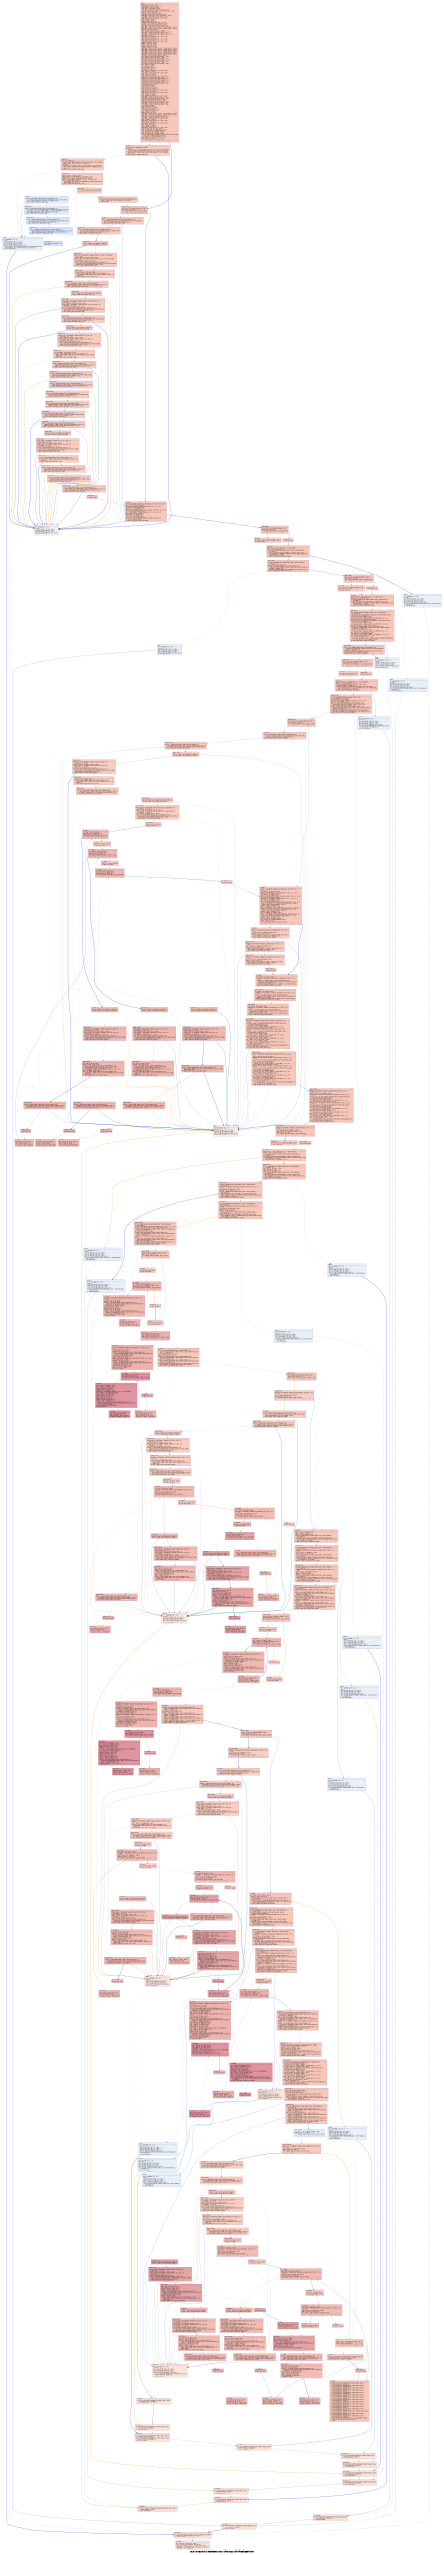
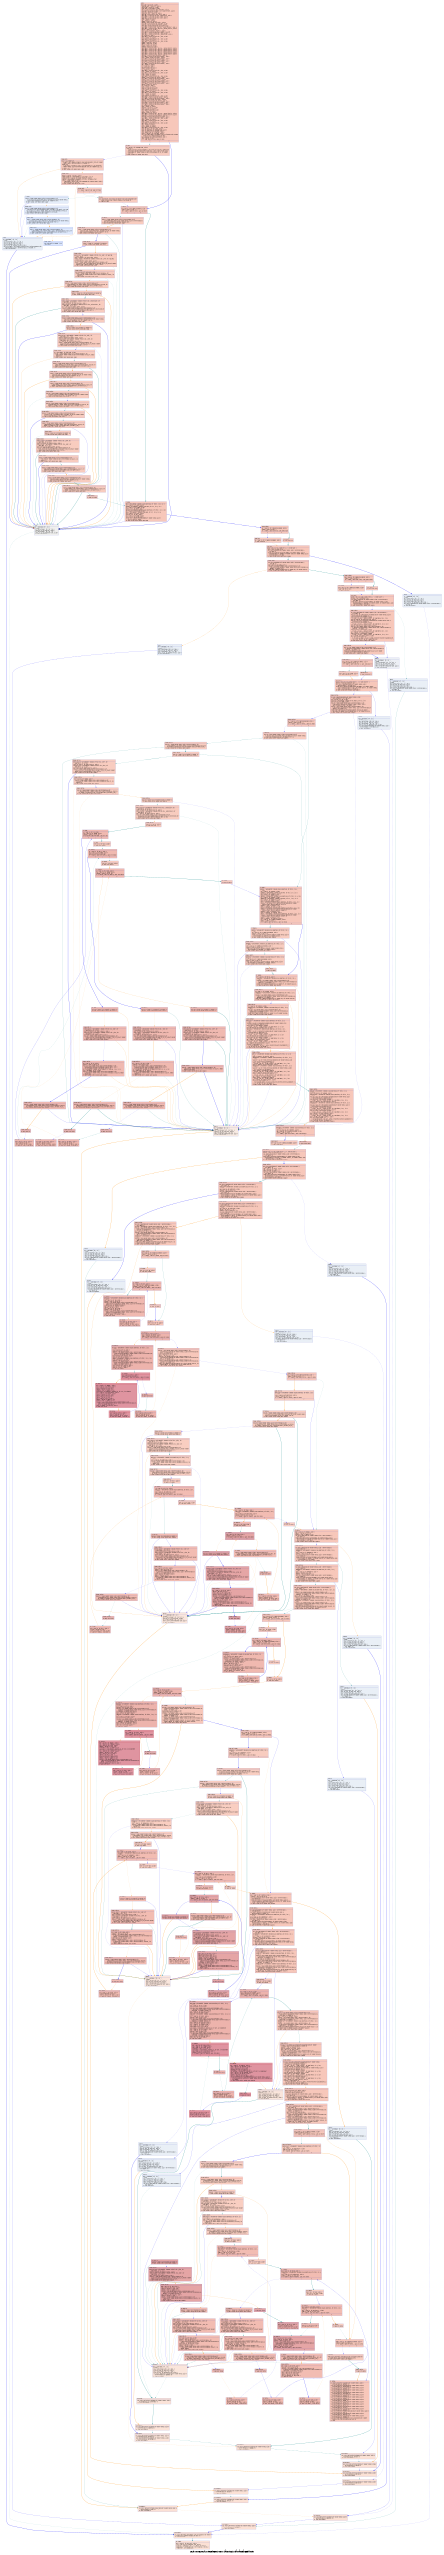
node "invoke.cont644:": fillcolor #cedaeb70 -> #ec7f6370
